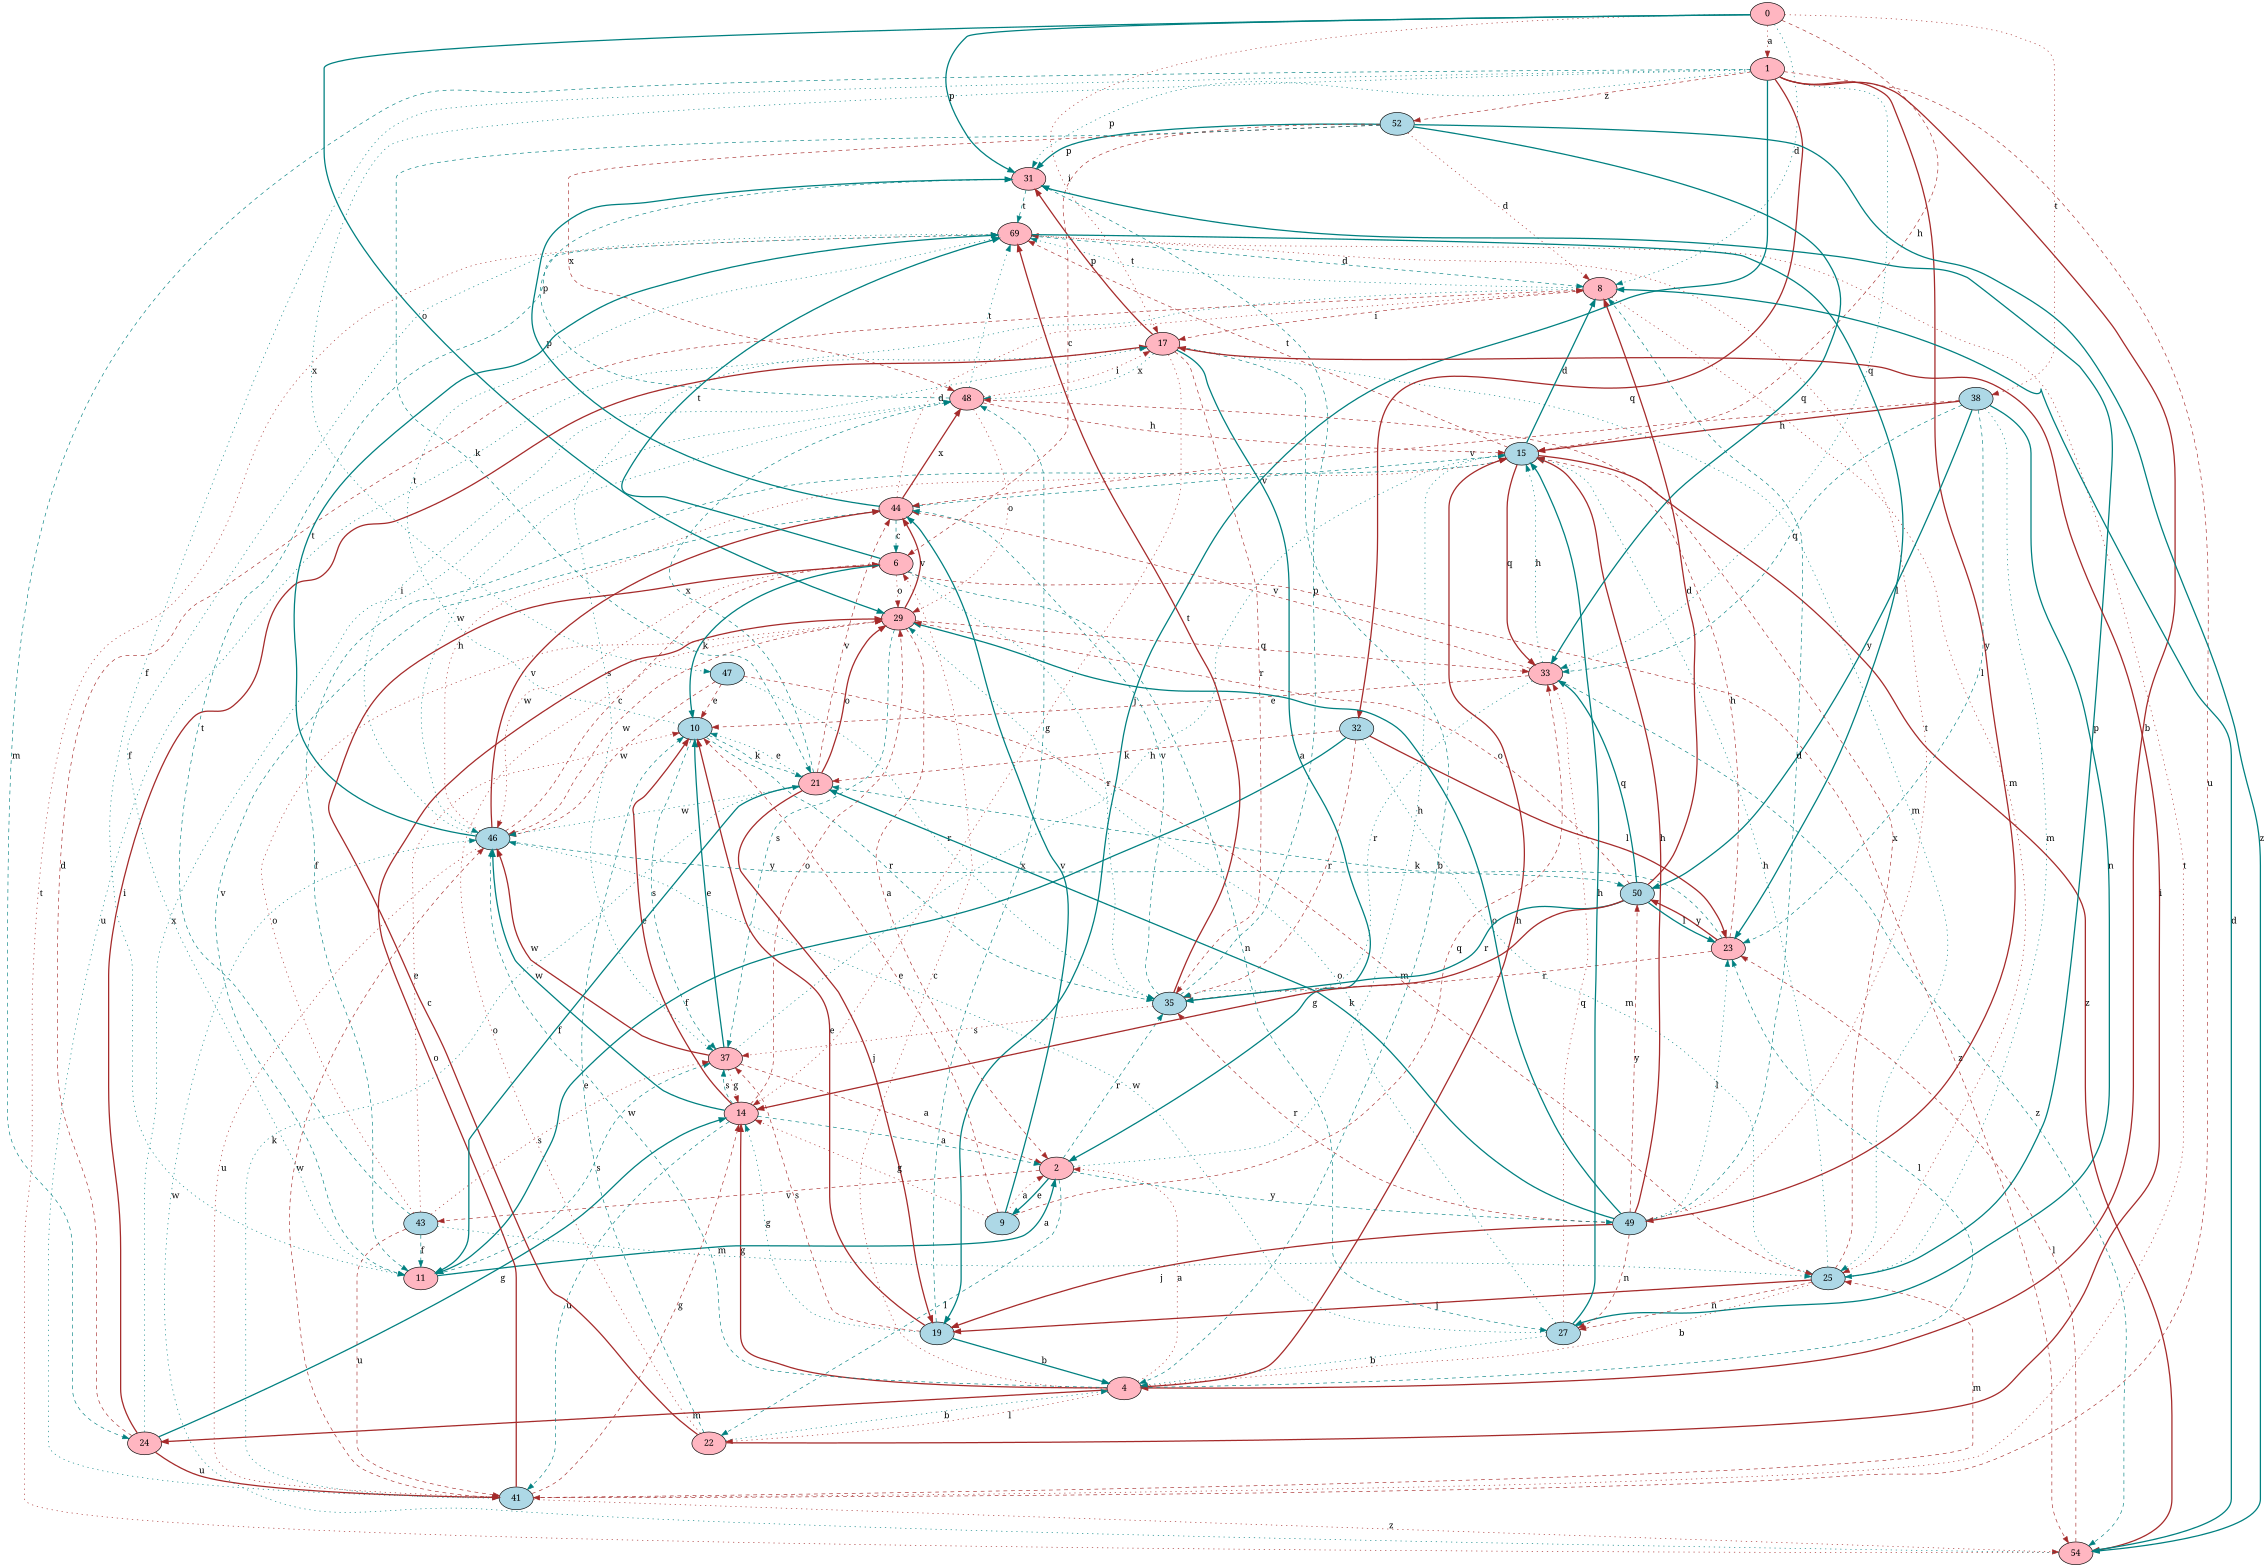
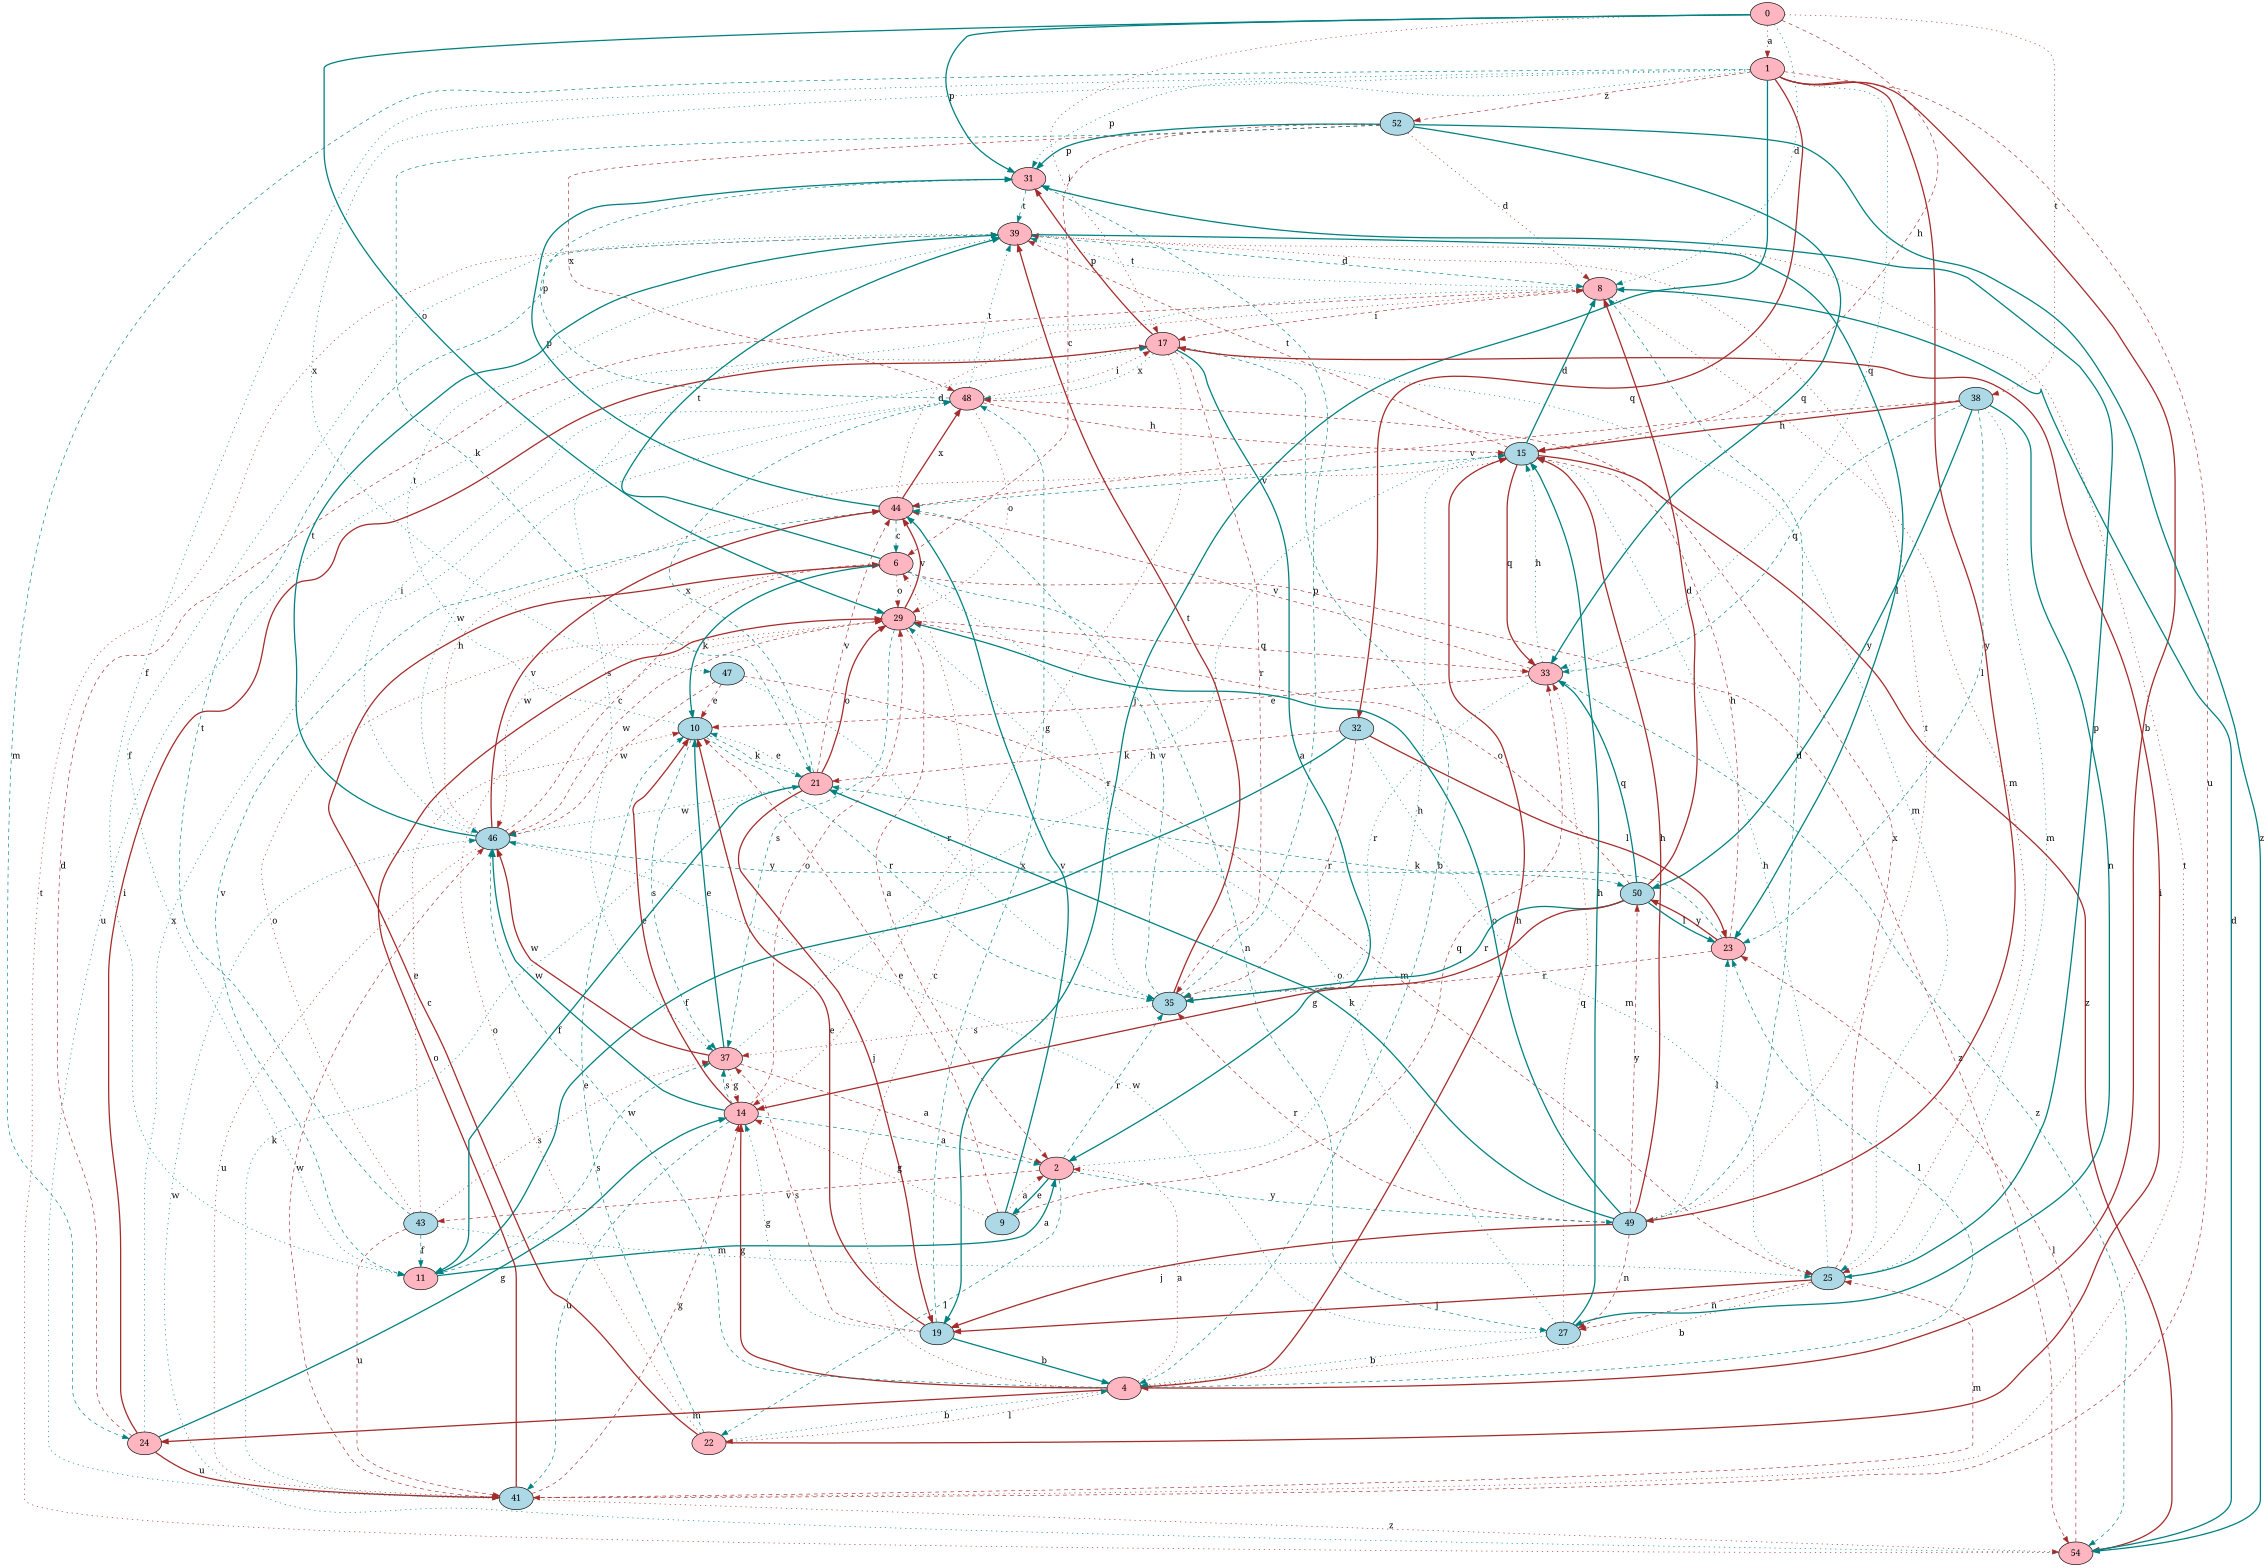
node "69": label "69" -> "39"
edge "15" -> "11": removed, label "f"
